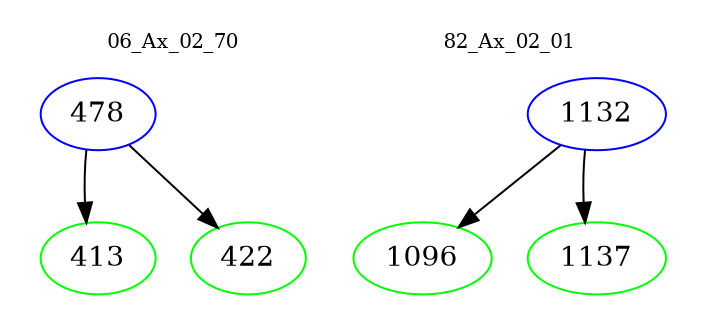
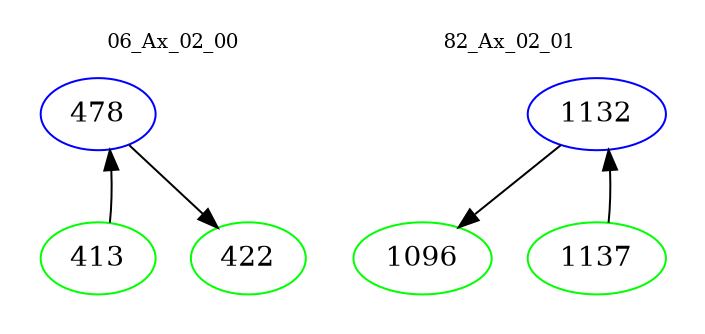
cluster "06_Ax_02_70": label "06_Ax_02_70" -> "06_Ax_02_00"
edge "478" -> "413": reversed
edge "1132" -> "1137": reversed
